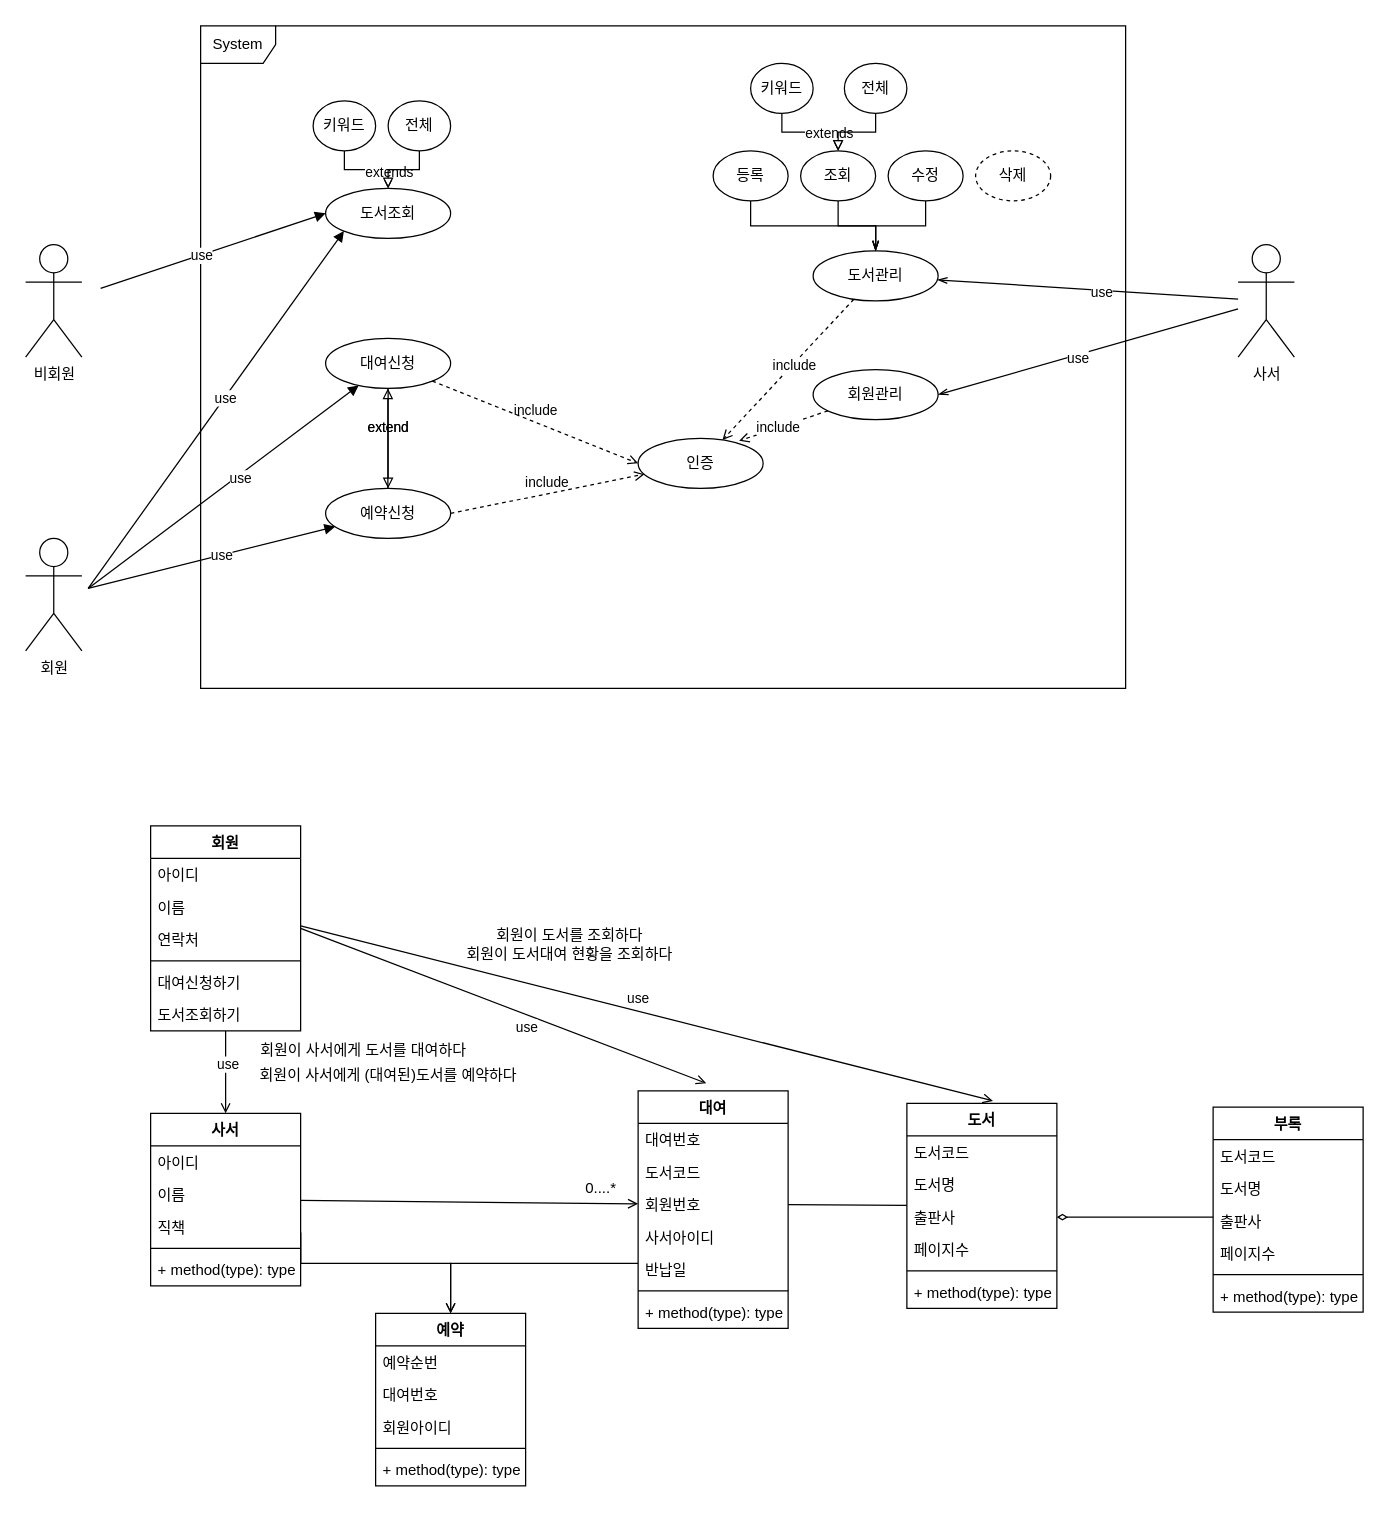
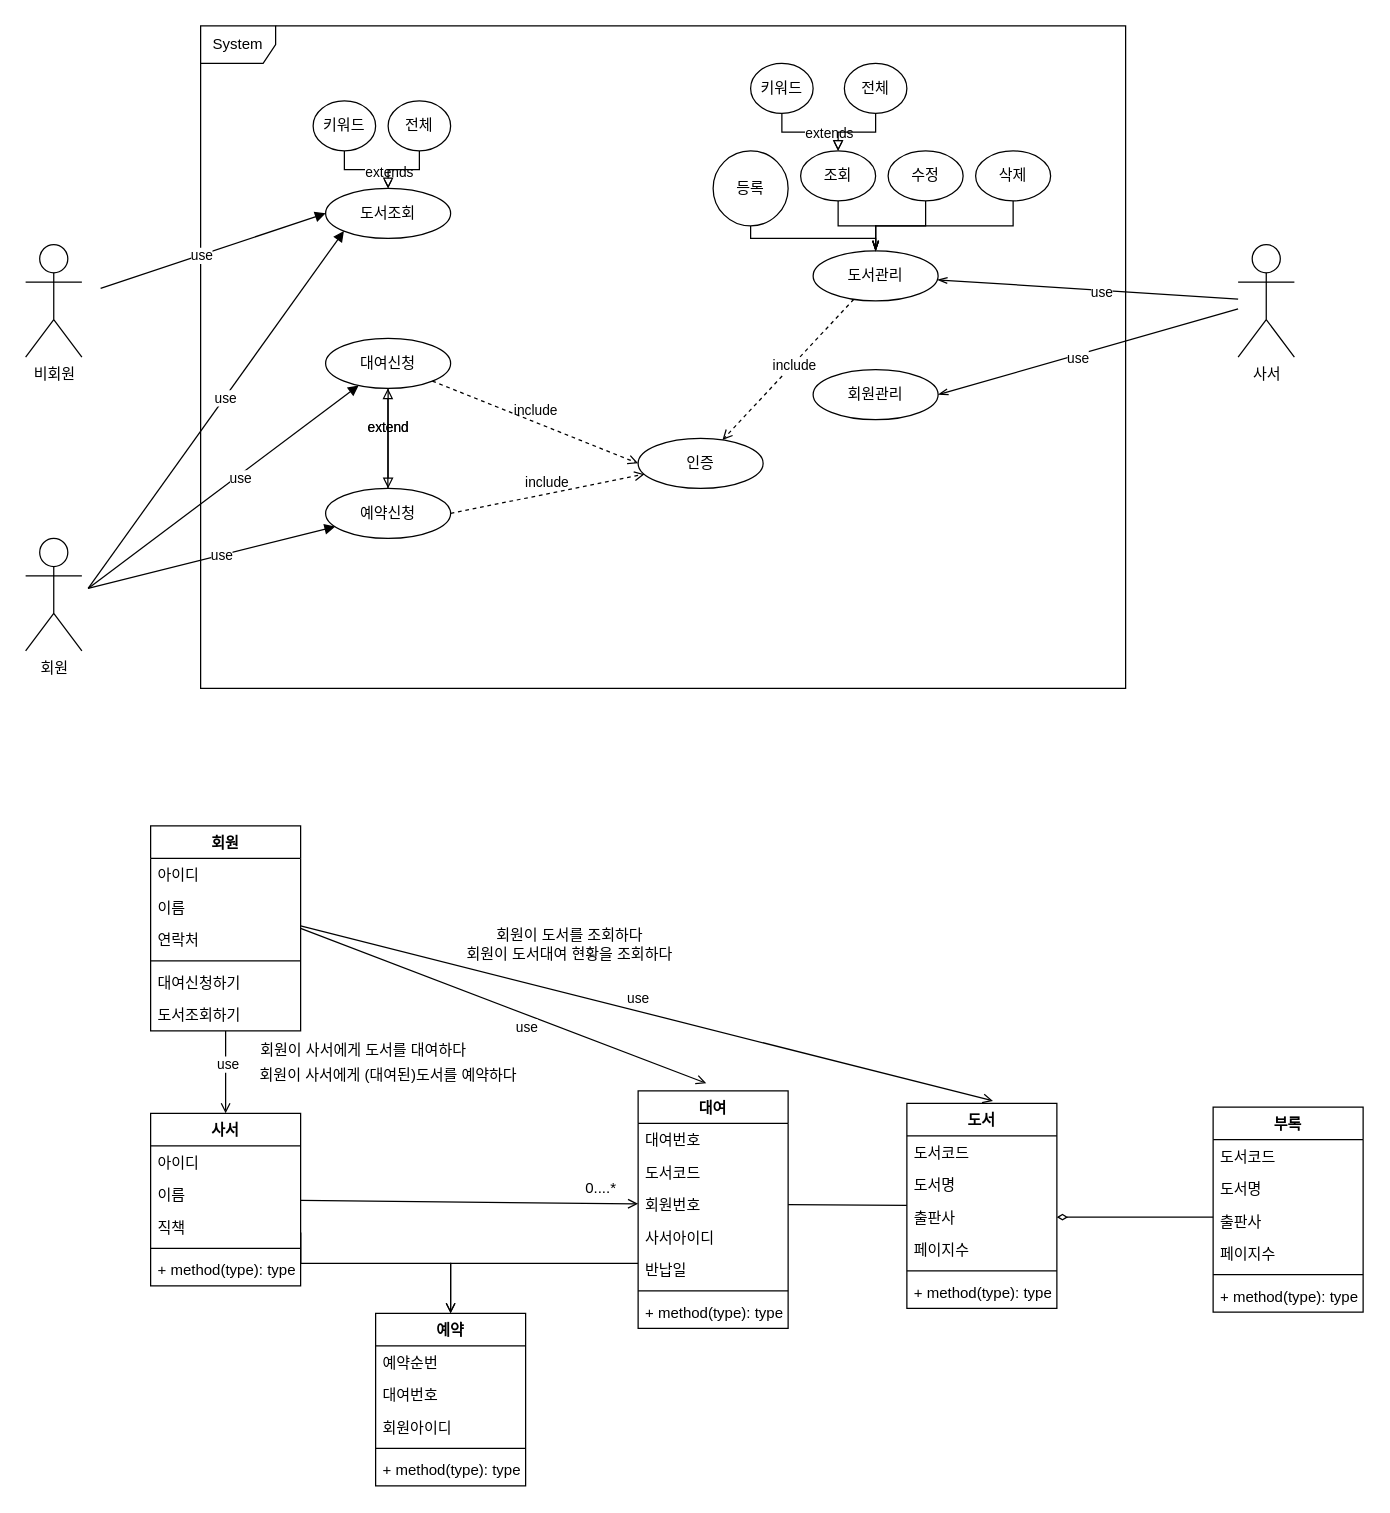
node "등록": size 75x50 -> 75x75
node "삭제": style dashed -> solid
edge "삭제" -> "도서관리": added
edge "회원관리" -> "인증": removed, label "include"
